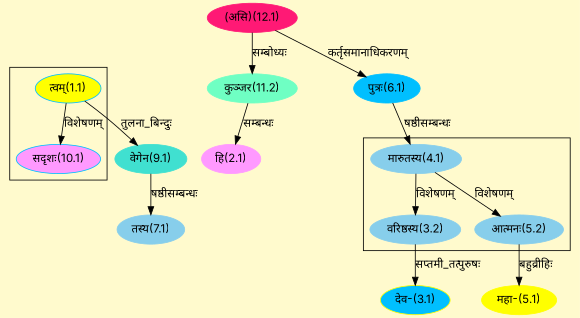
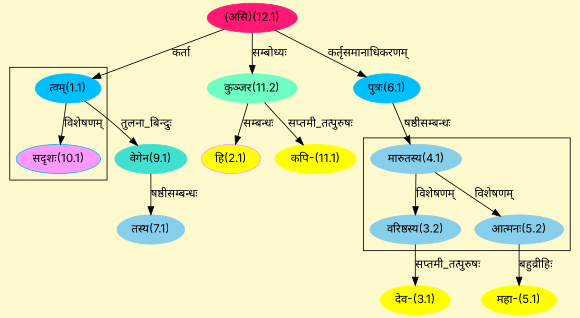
edge "(असि)(12.1)" -> "त्वम्(1.1)": added, label "कर्ता"
node "त्वम्(1.1)": fillcolor #ffff00 -> #00bfff
node "हि(2.1)": fillcolor #ff99ff -> #ffff00
node "कपि-(11.1)": added
node "देव-(3.1)": fillcolor #00bfff -> #ffff00
